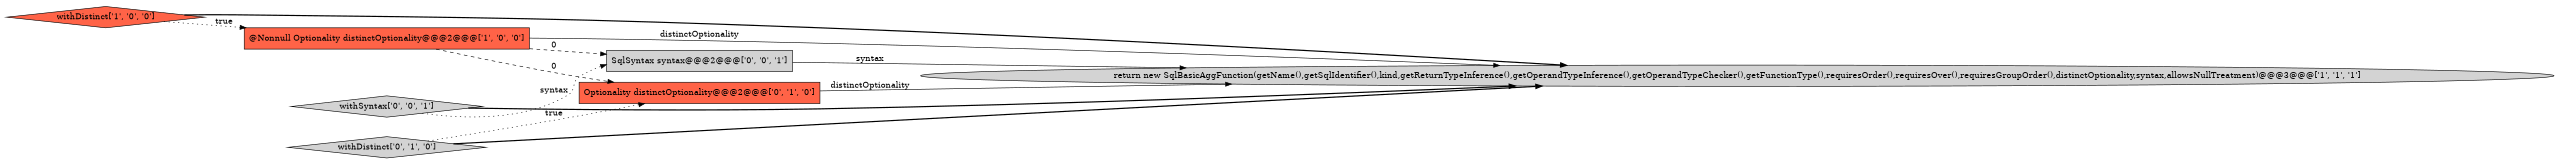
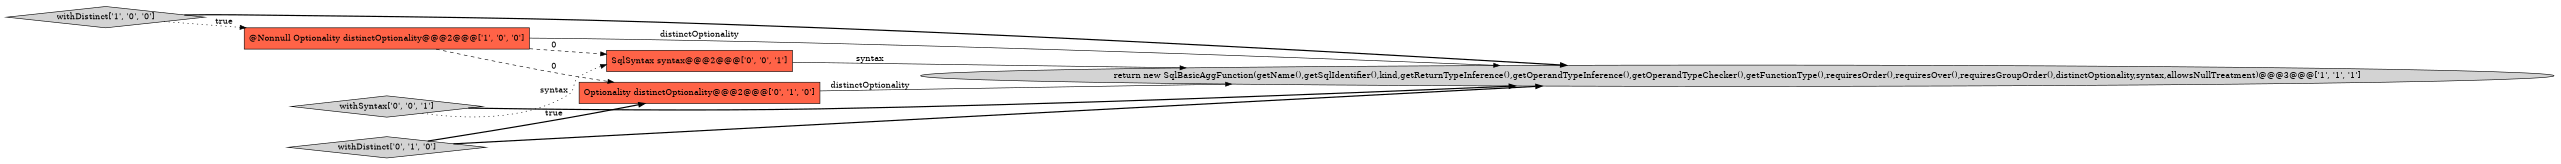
node "withDistinct['1', '0', '0']": fillcolor tomato -> lightgray
node "SqlSyntax syntax@@@2@@@['0', '0', '1']": fillcolor lightgray -> tomato
edge "withDistinct['0', '1', '0']" -> "Optionality distinctOptionality@@@2@@@['0', '1', '0']": style dotted -> bold
